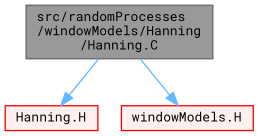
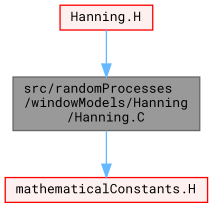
edge "src/randomProcesses /windowModels/Hanning /Hanning.C" -> "Hanning.H": reversed
node "windowModels.H": label "windowModels.H" -> "mathematicalConstants.H"
